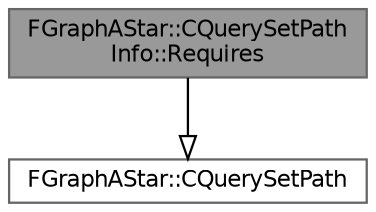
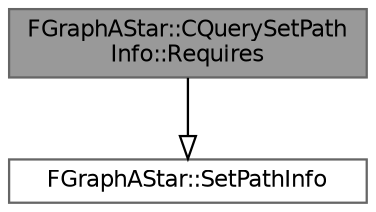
node "FGraphAStar::CQuerySetPath": label "FGraphAStar::CQuerySetPath" -> "FGraphAStar::SetPathInfo"
